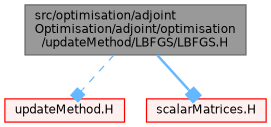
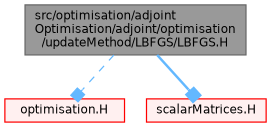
node "updateMethod.H": label "updateMethod.H" -> "optimisation.H"
